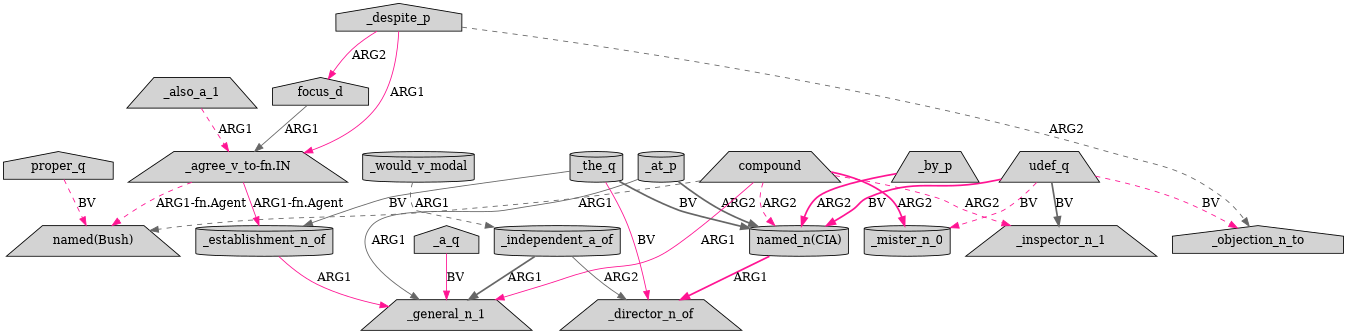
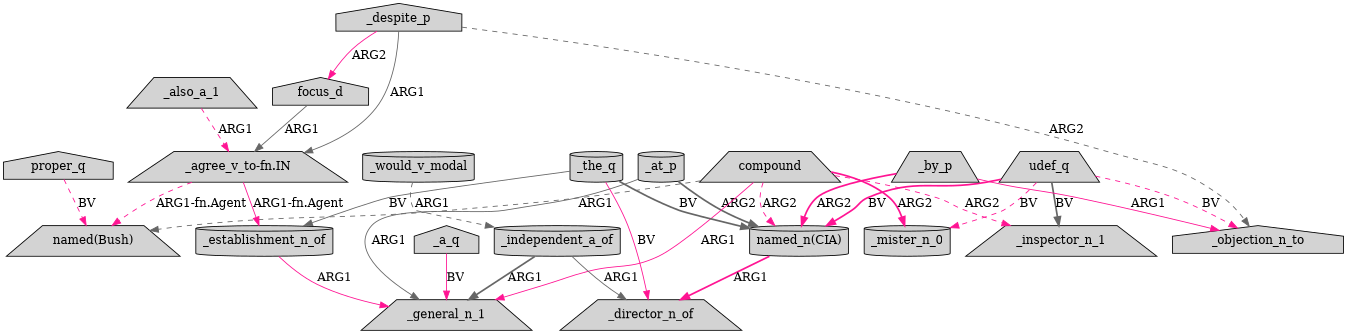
edge "_despite_p" -> "_agree_v_to-fn.IN": color deeppink -> gray40
edge "_by_p" -> "_objection_n_to": added, label "ARG1"
edge "_independent_a_of" -> "_director_n_of": label "ARG2" -> "ARG1"
